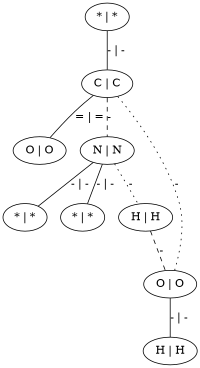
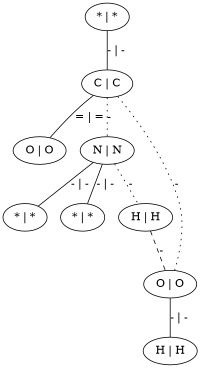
edge "C | C" -- "N | N": style dashed -> dotted
